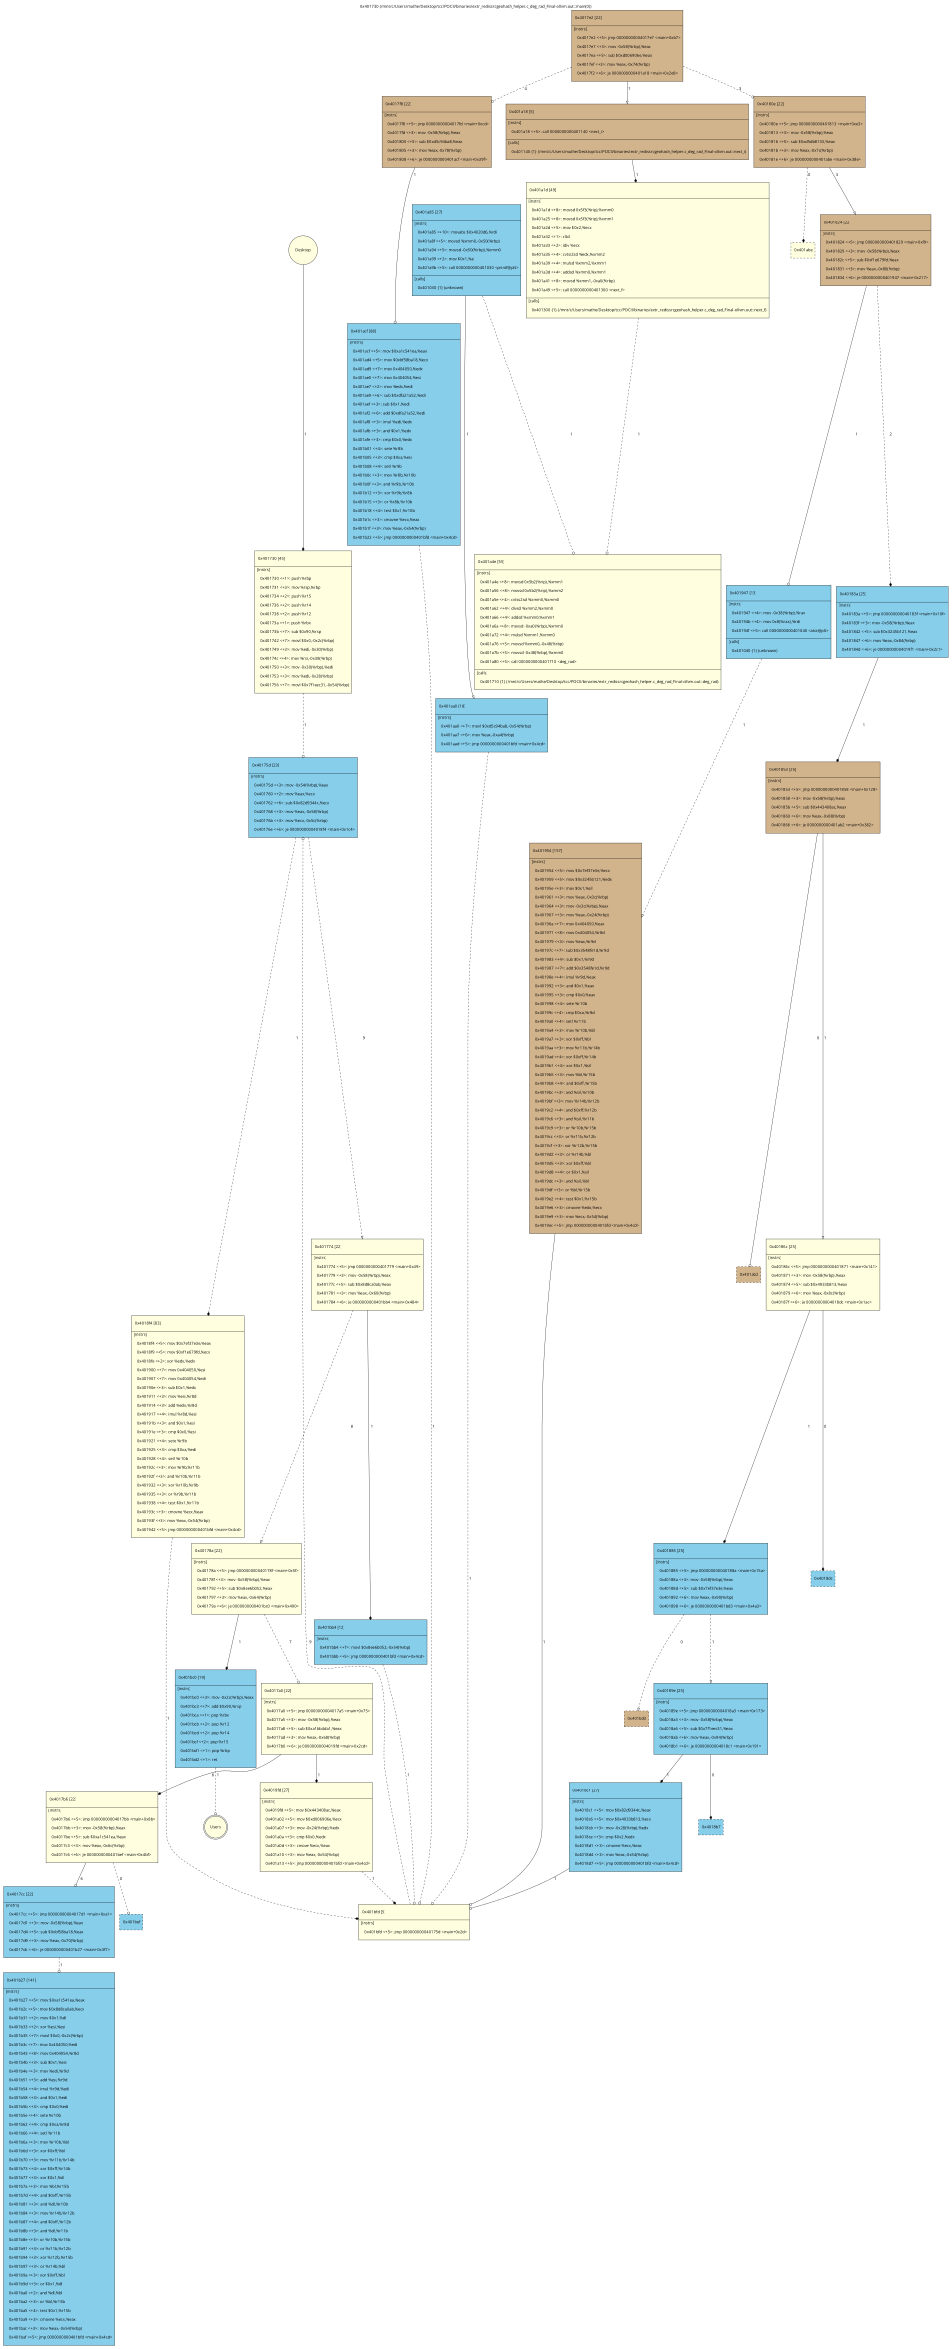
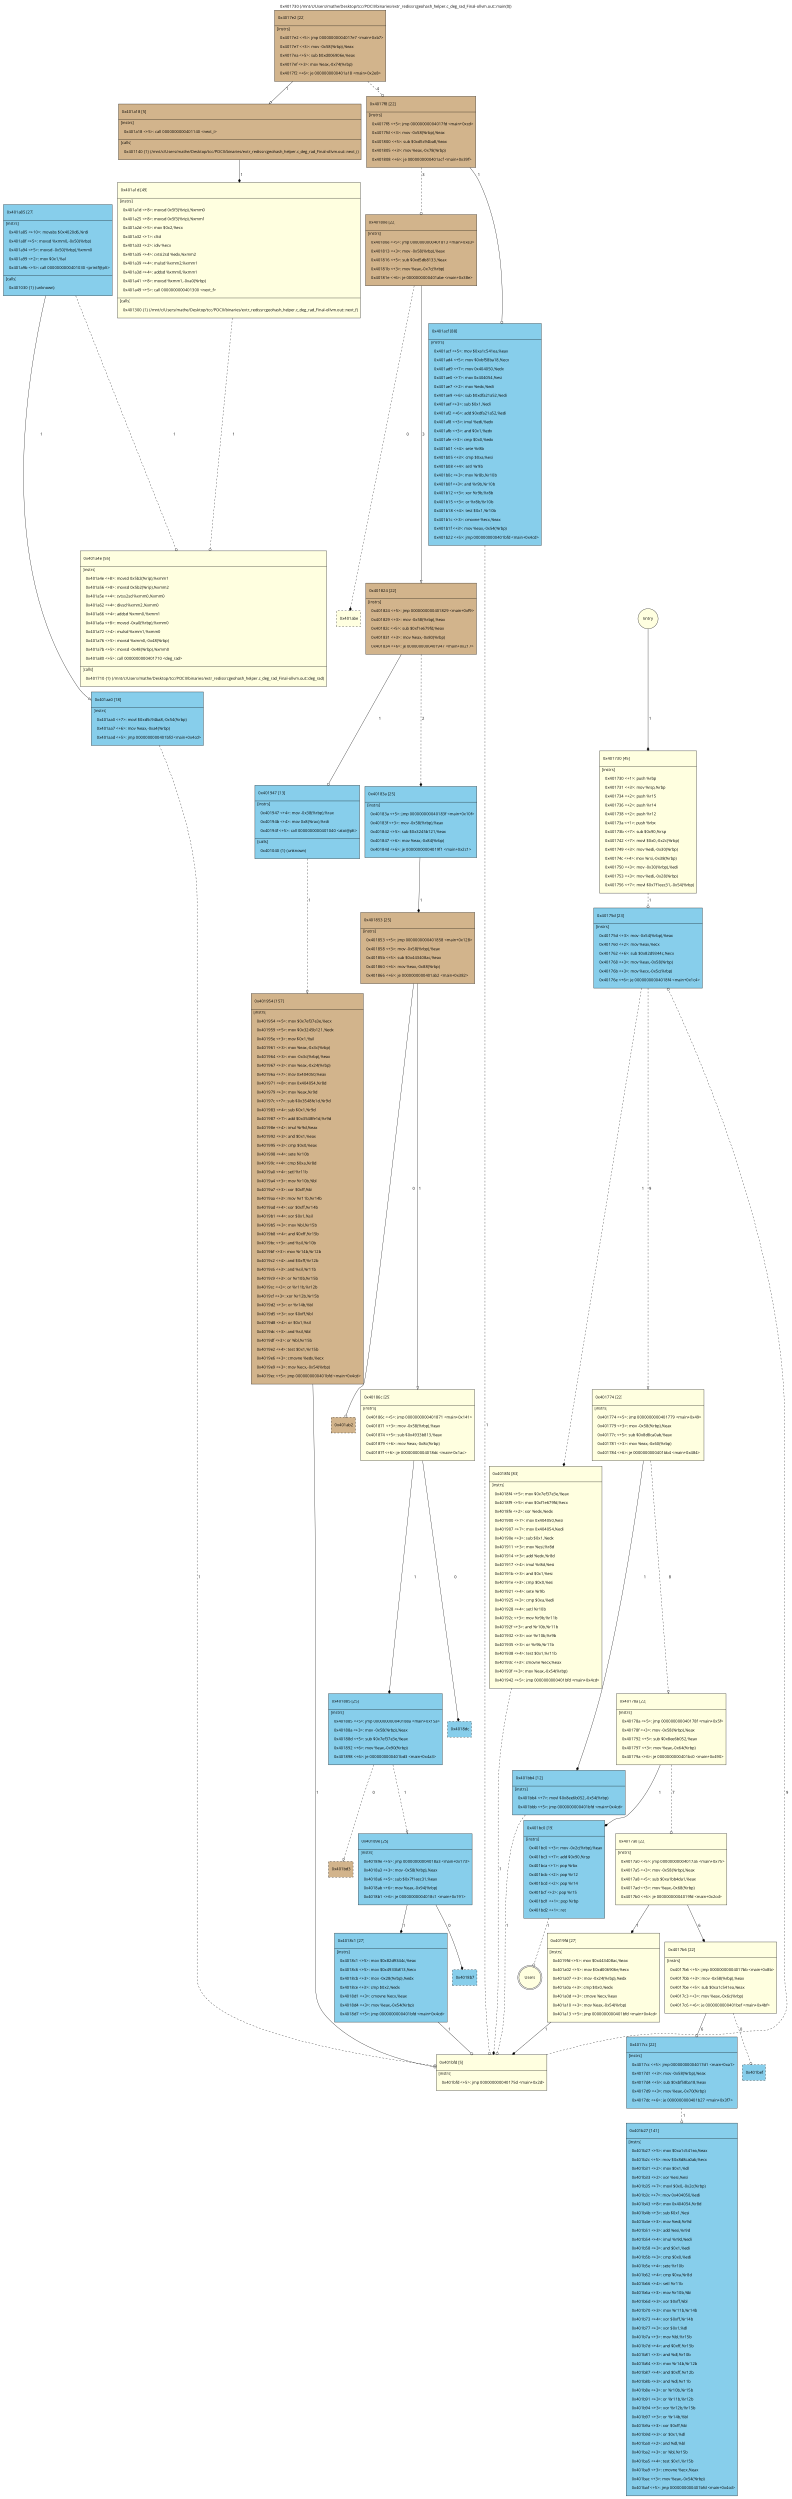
edge "0x4017e2 [22]" -> "0x40180e [22]": now "0x4017f8 [22]" -> "0x40180e [22]"
node "Desktop": label "Desktop" -> "Entry"
edge "0x4019fd [27]" -> "0x401bfd [5]": style dashed -> solid
